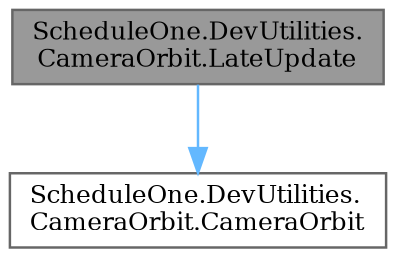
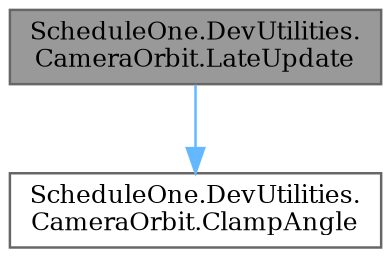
node "ScheduleOne.DevUtilities. CameraOrbit.CameraOrbit": label "ScheduleOne.DevUtilities. CameraOrbit.CameraOrbit" -> "ScheduleOne.DevUtilities. CameraOrbit.ClampAngle"
